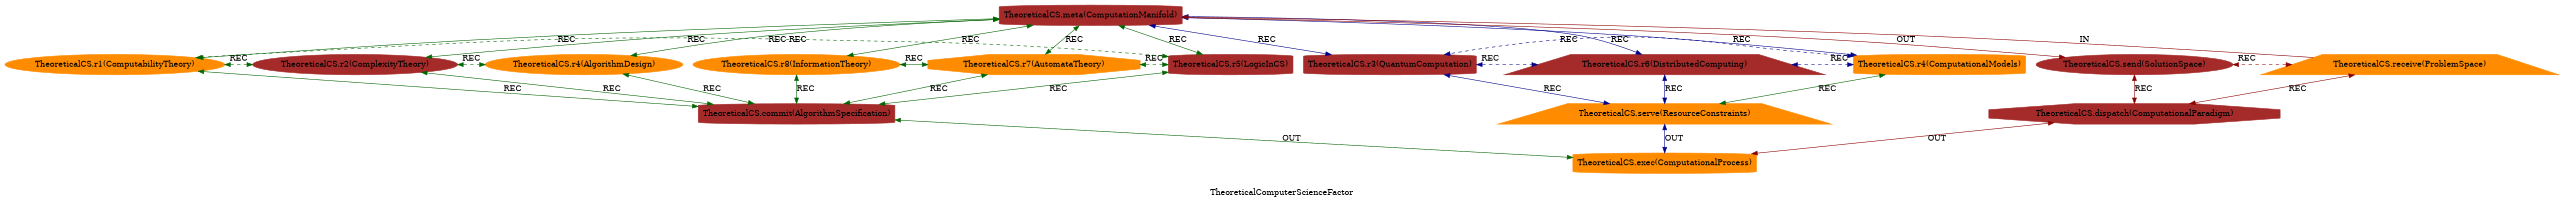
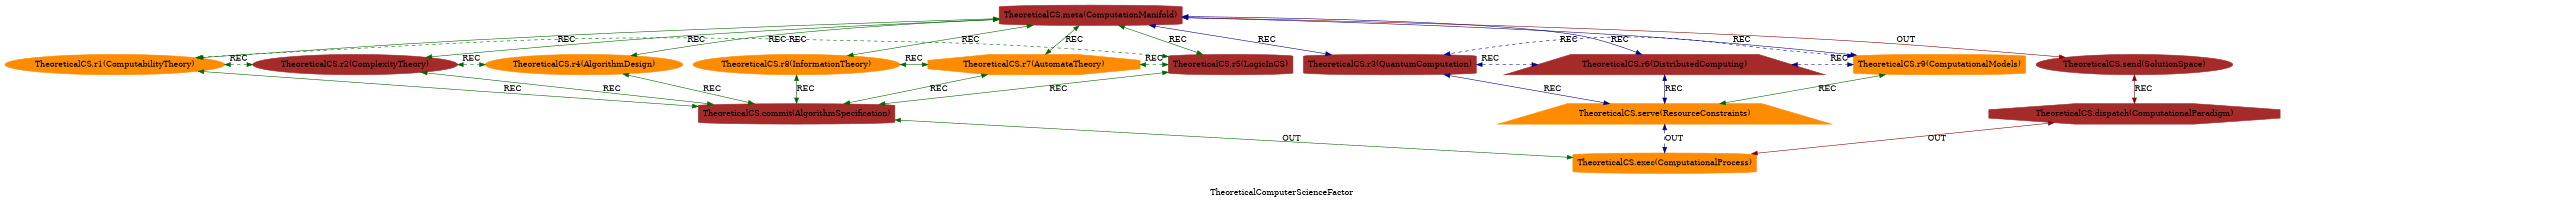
node "TheoreticalCS.r4(ComputationalModels)": label "TheoreticalCS.r4(ComputationalModels)" -> "TheoreticalCS.r9(ComputationalModels)"
node "TheoreticalCS.receive(ProblemSpace)": removed
edge "TheoreticalCS.serve(ResourceConstraints)" -- "TheoreticalCS.exec(ComputationalProcess)": style solid -> dashed
